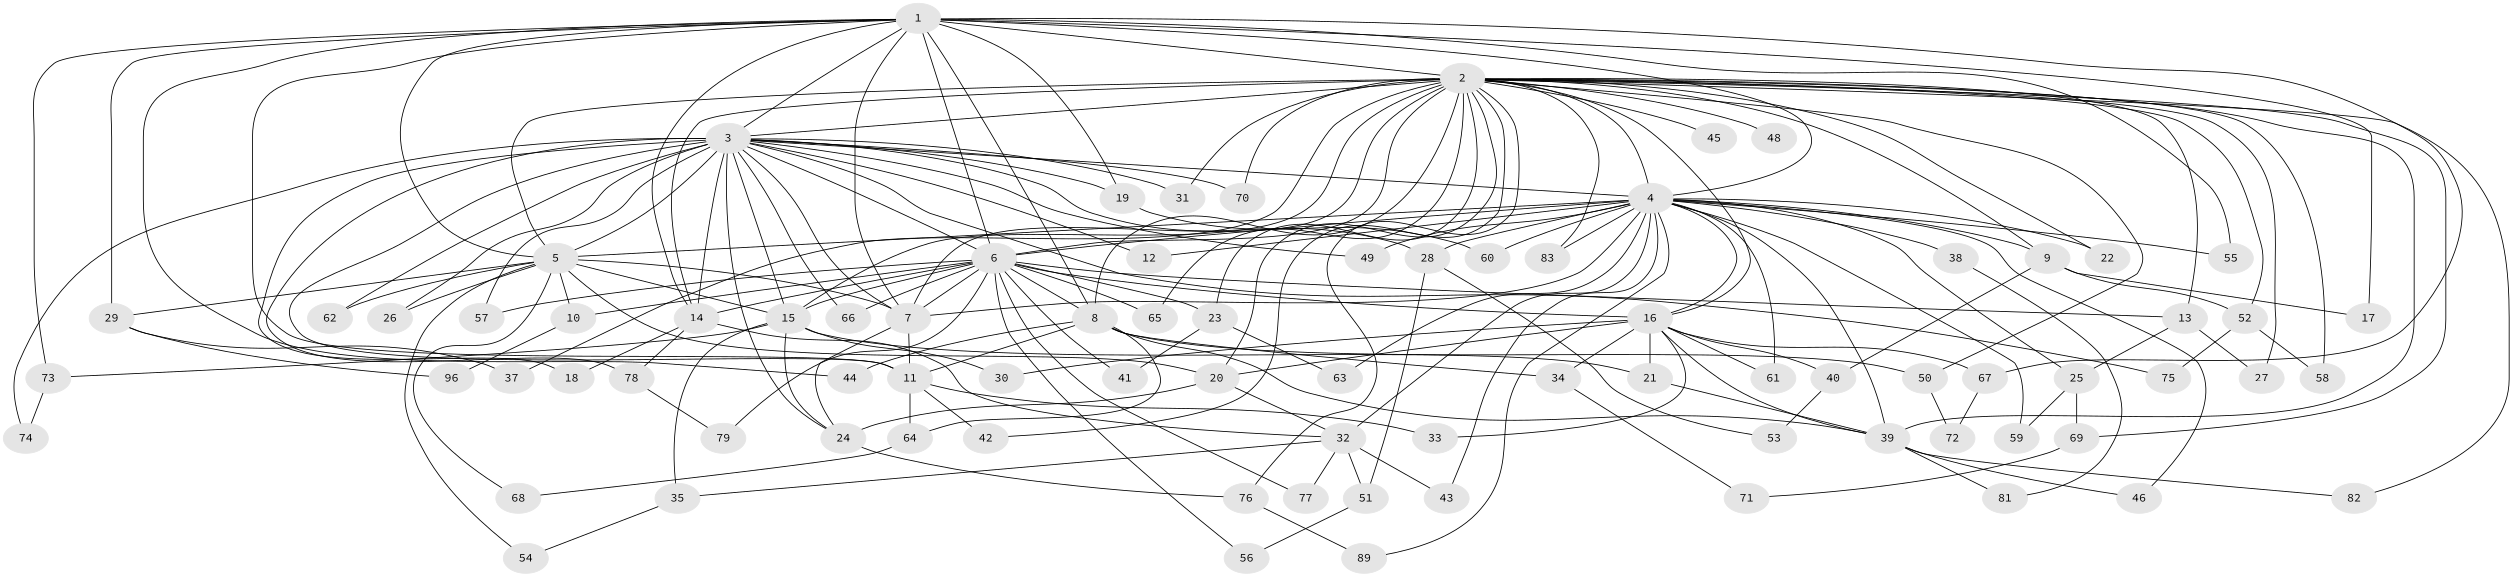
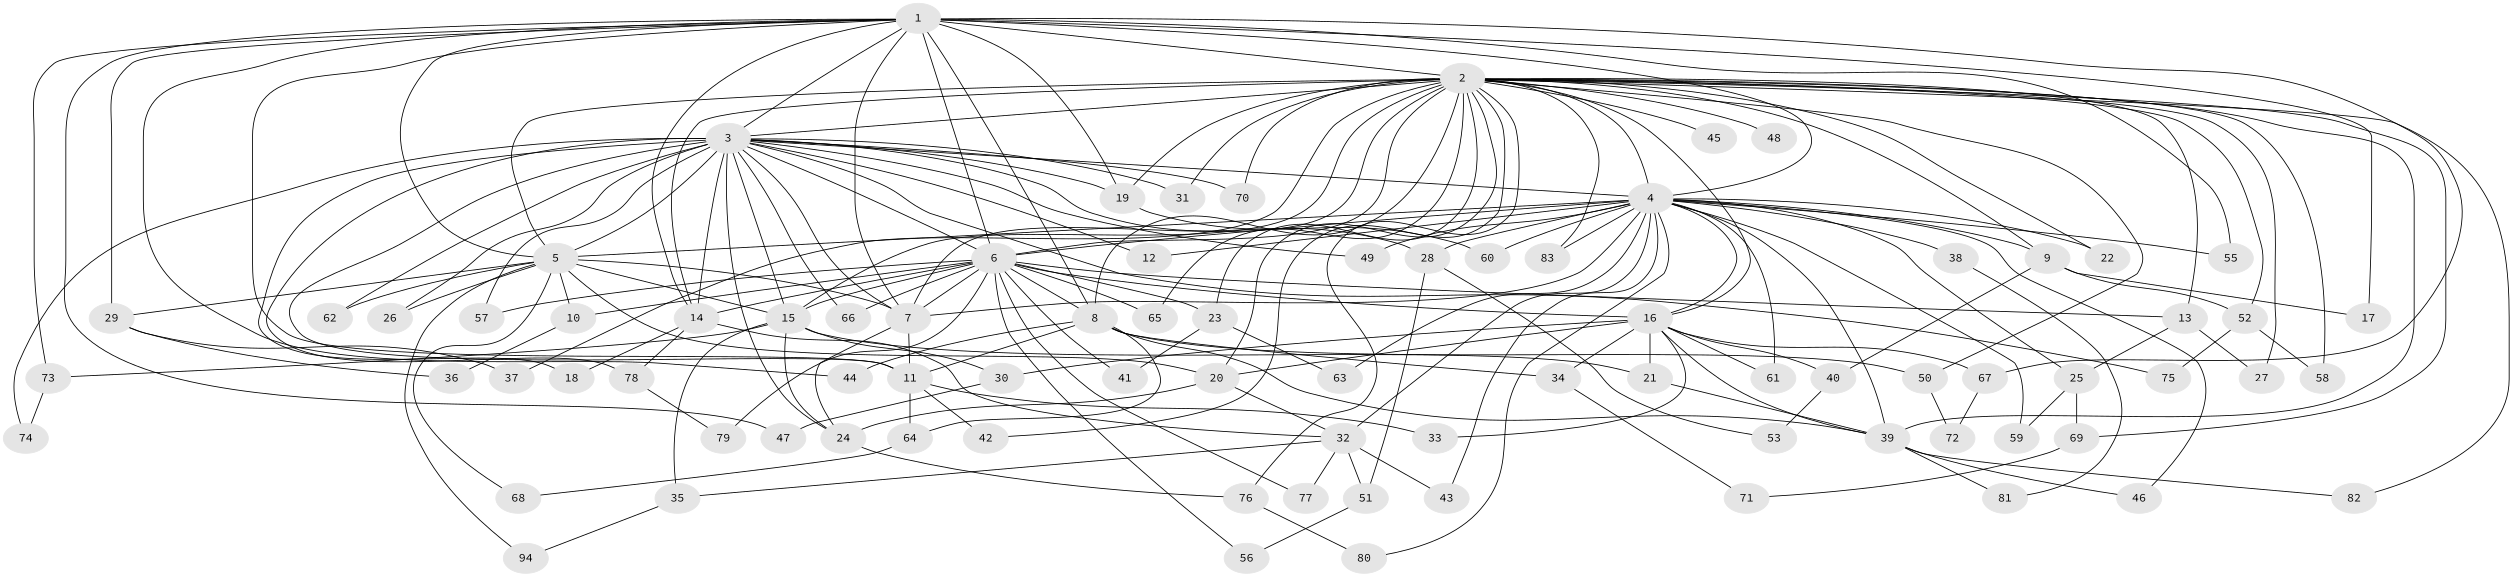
edge "2" -- "19": added
node "96": label "96" -> "36"
node "47": added
node "54": label "54" -> "94"
node "89": label "89" -> "80"
